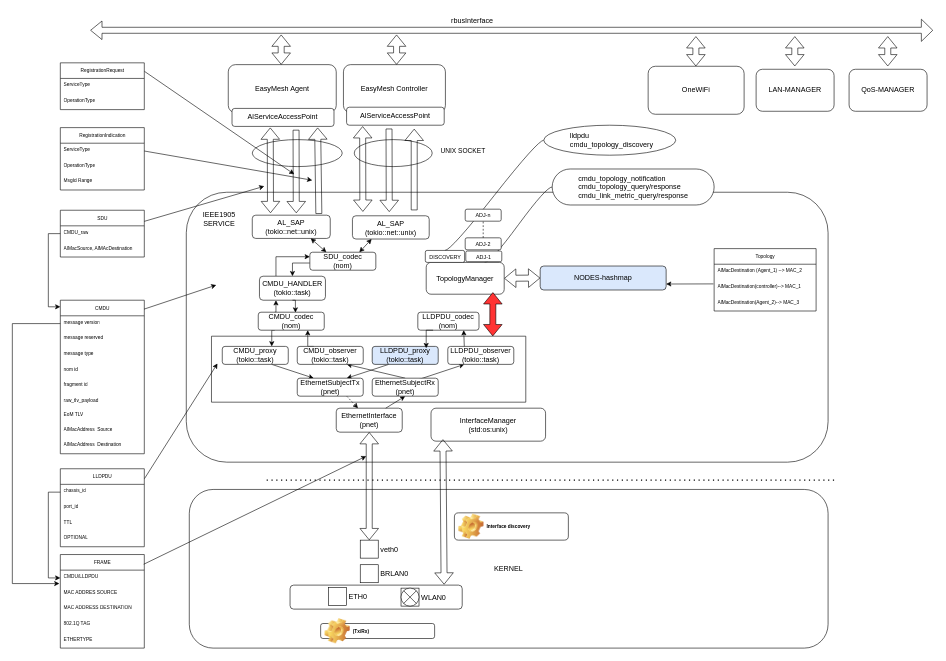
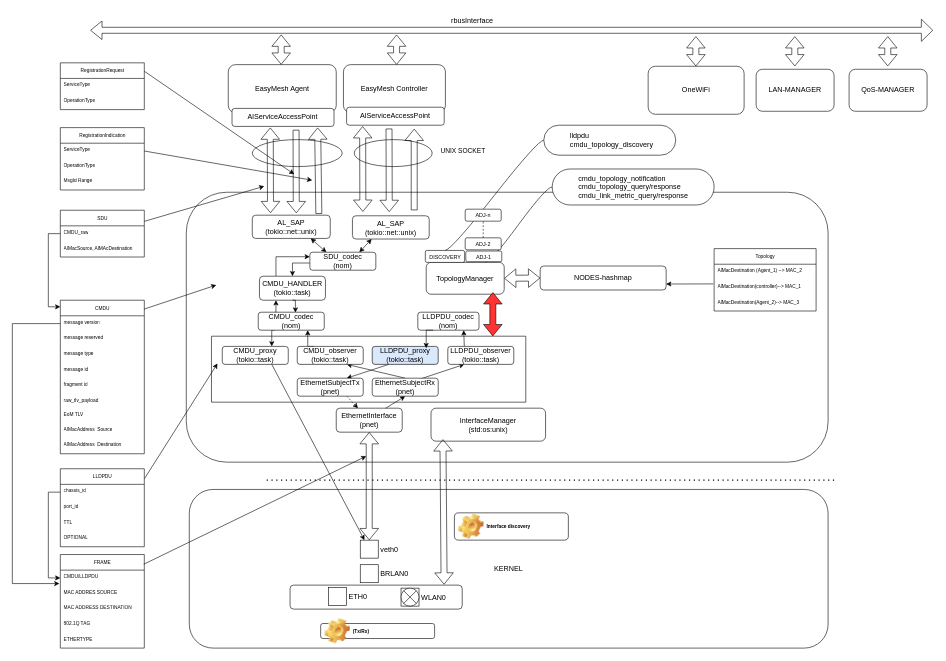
node "lldpdu cmdu_topology_discovery": shape ellipse -> rounded rectangle
node "IEEE1905 SERVICE": removed
node "NODES-hashmap": fillcolor #dae8fc -> #ffffff
node "nom id": label "nom id" -> "message id"
edge "CMDU_proxy (tokio::task)" -> "EthernetSubjectTx (pnet)": now "CMDU_proxy (tokio::task)" -> "veth0"
